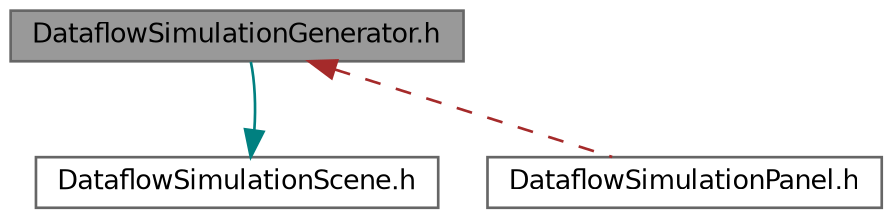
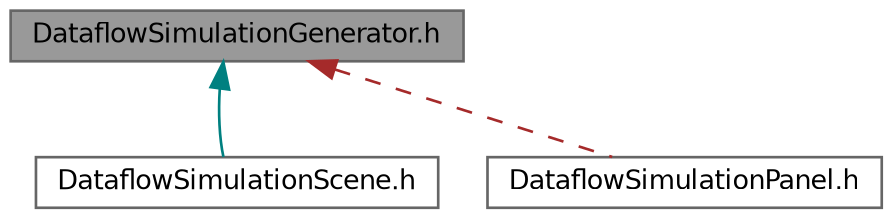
edge "DataflowSimulationGenerator.h" -> "DataflowSimulationScene.h": reversed
